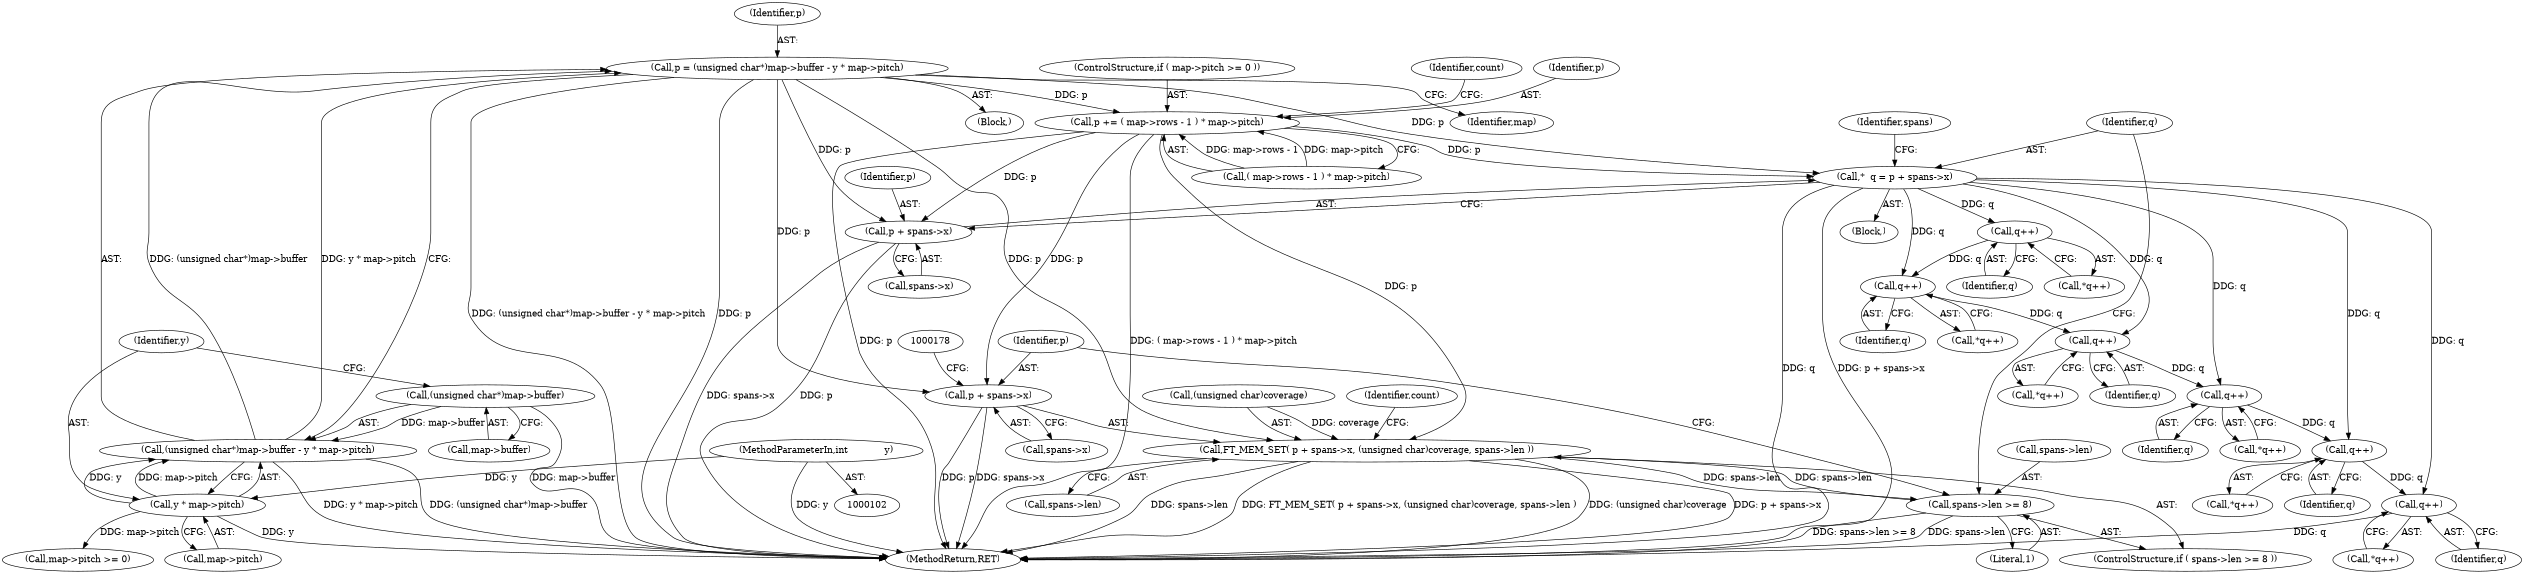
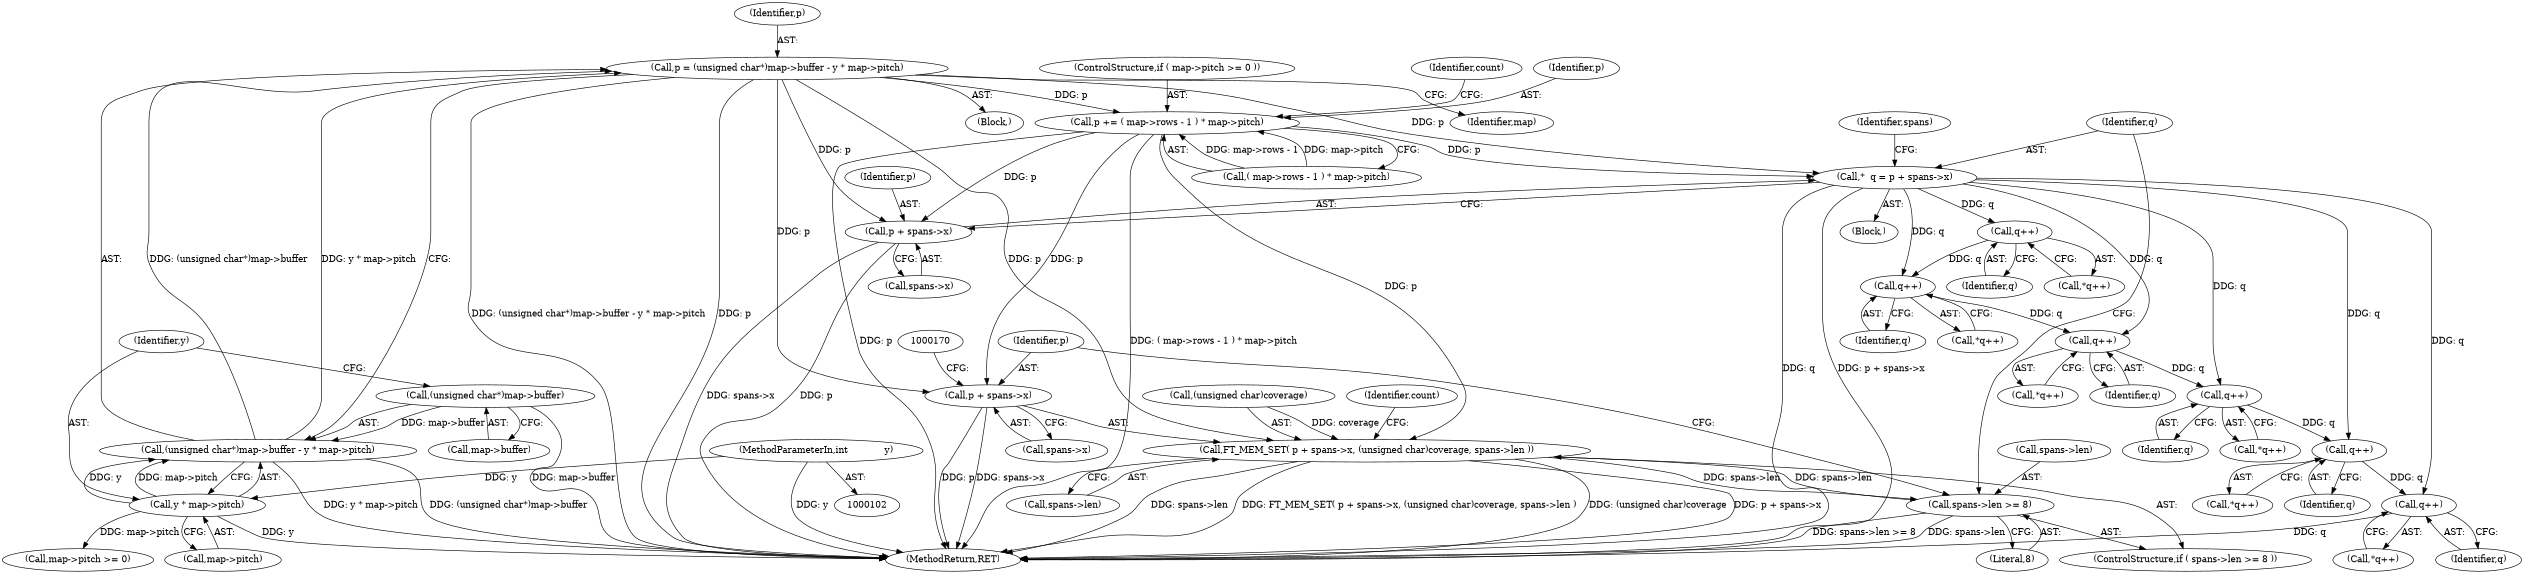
node "1000178": label "1000178" -> "1000170"
node "(Literal,1)": label "(Literal,1)" -> "(Literal,8)"
